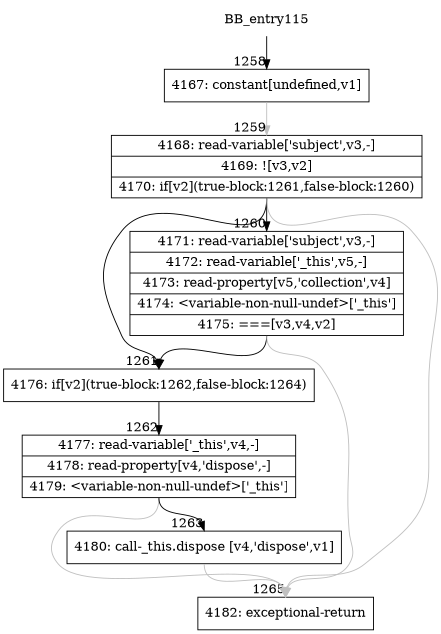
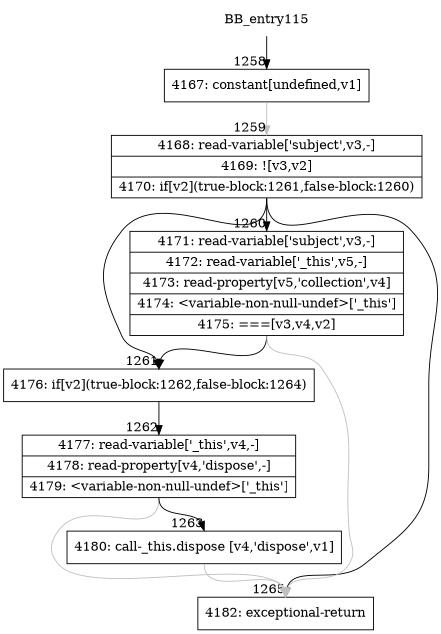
edge "4168: read-variable['subject',v3,-]" -> "4182: exceptional-return": color gray -> black
